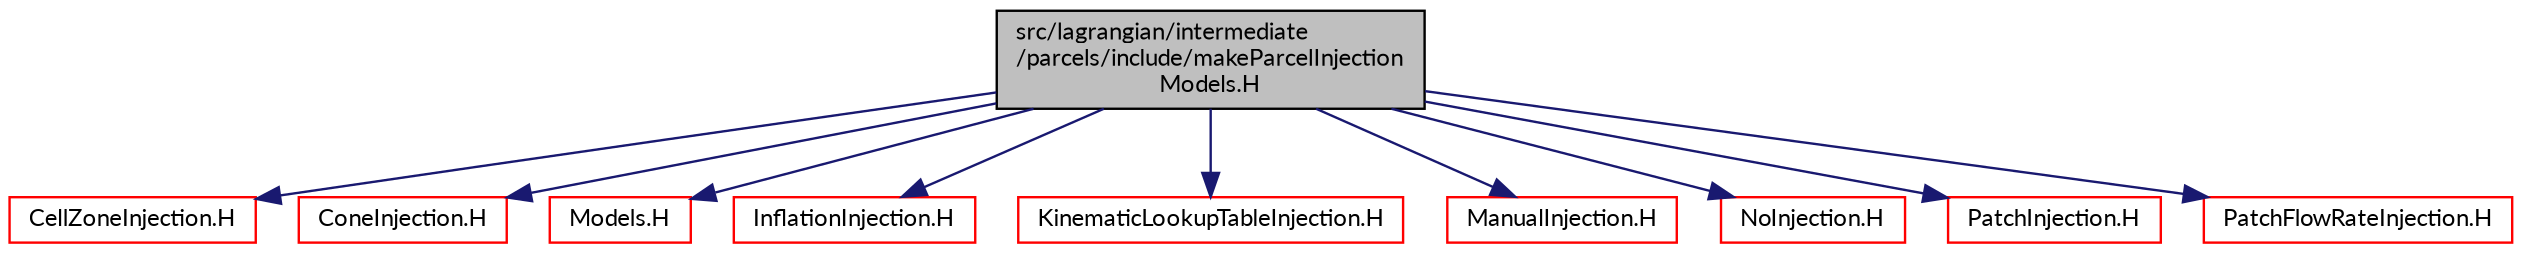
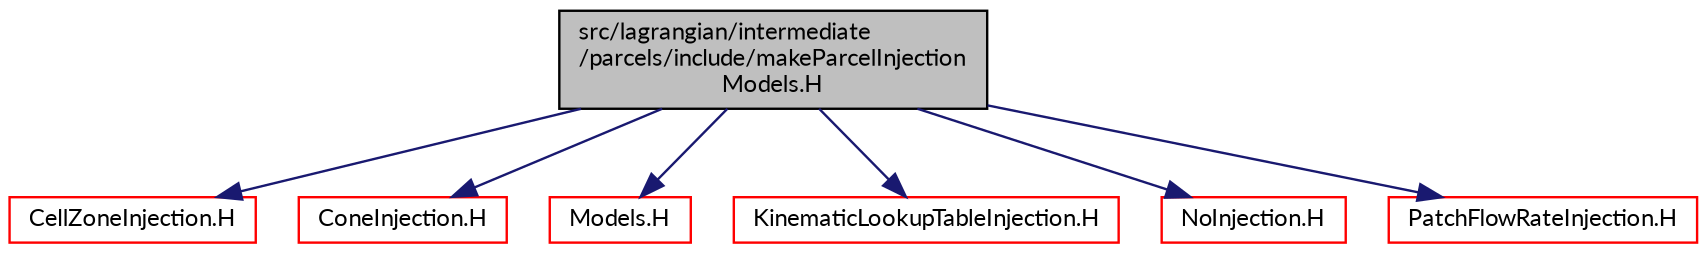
node "InflationInjection.H": removed
node "ManualInjection.H": removed
node "PatchInjection.H": removed
